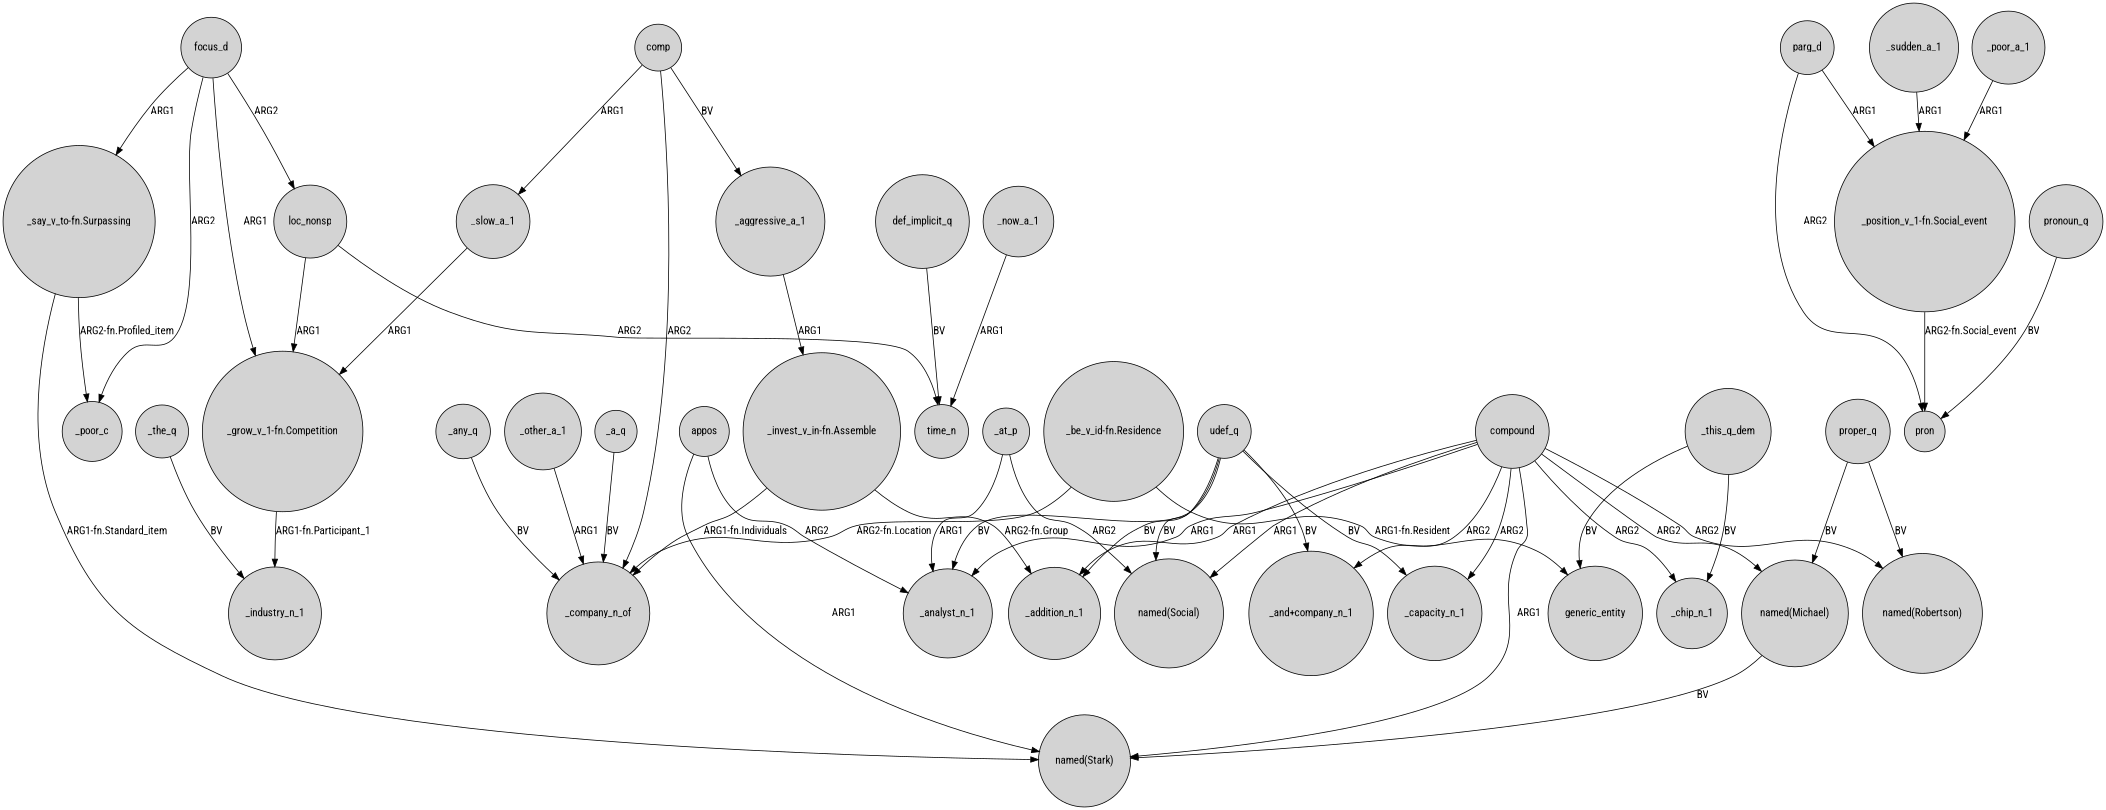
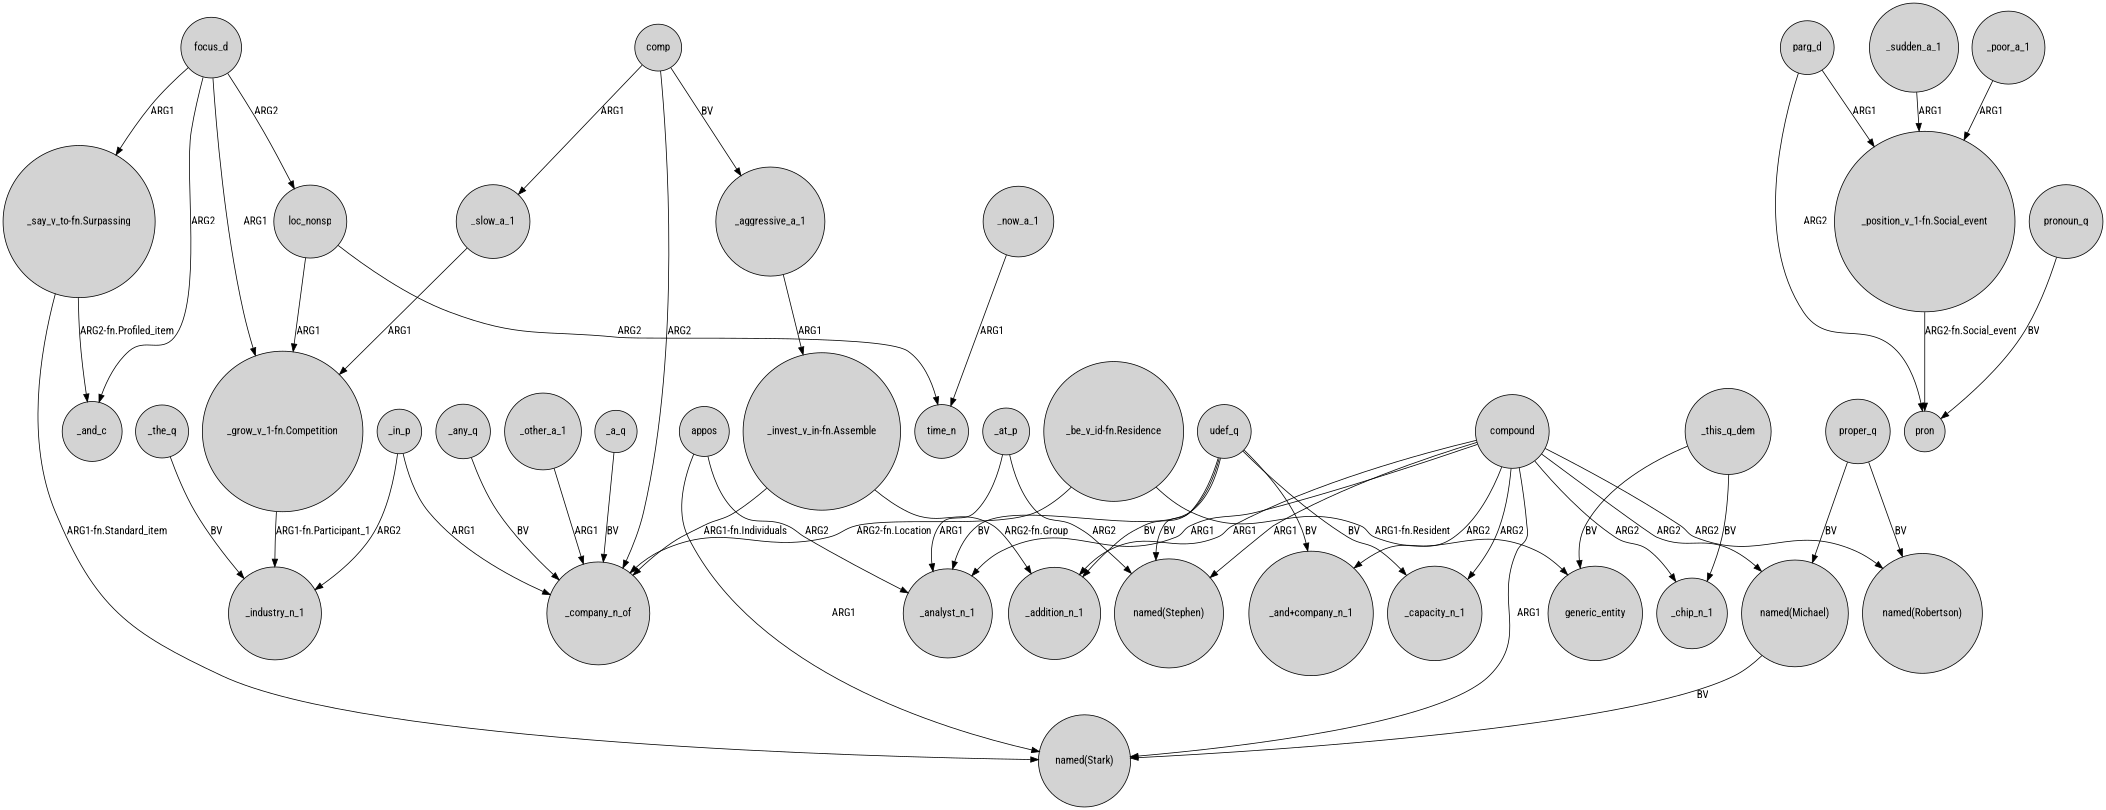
node "def_implicit_q": removed
node "_poor_c": label "_poor_c" -> "_and_c"
node "_in_p": added
node "named(Social)": label "named(Social)" -> "named(Stephen)"
